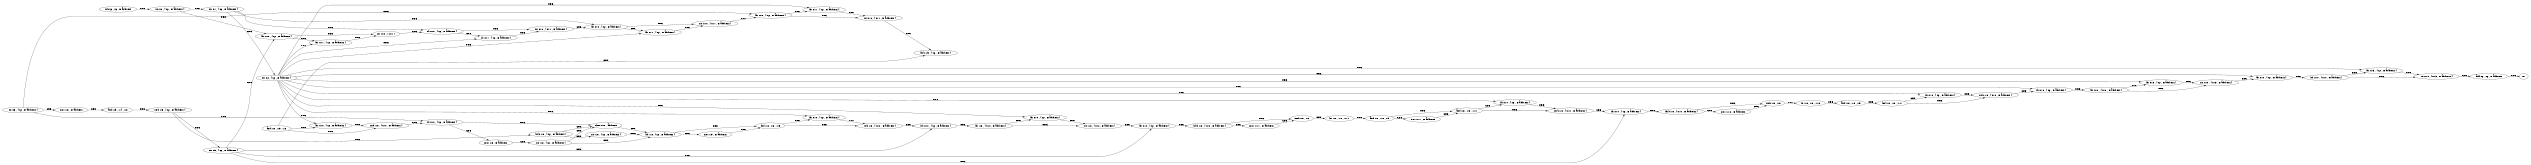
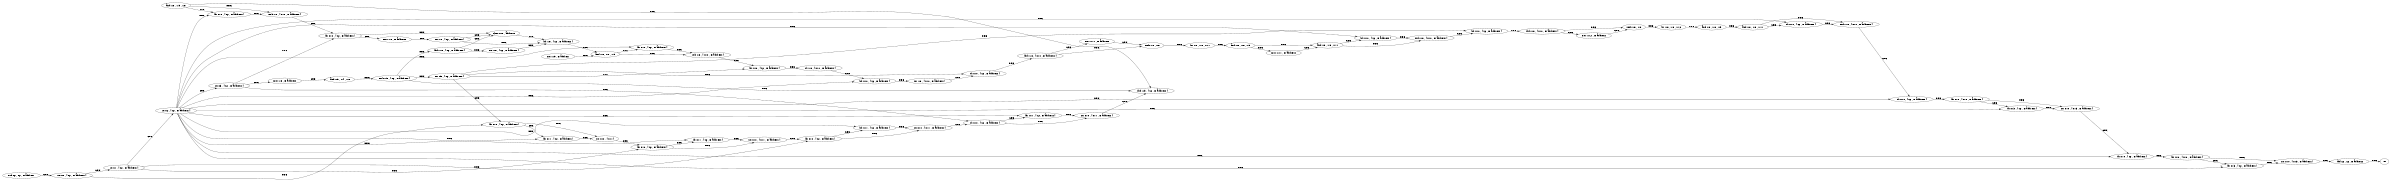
edge "strb w9 , [ sp , # address ]" -> "ldrb w9 , [ sp , # address ]": added, label "DFG"
edge "str x2 , [ sp , # address ]" -> "str x3 , [ sp , # address ]": added, label "CFG"
edge "ldr w8 , [ x10 , # address ]" -> "str w8 , [ x10 , # address ]": removed, label "DFG"
edge "ldr w8 , [ sp , # address ]" -> "mov w9 , # address": removed, label "CFG"
